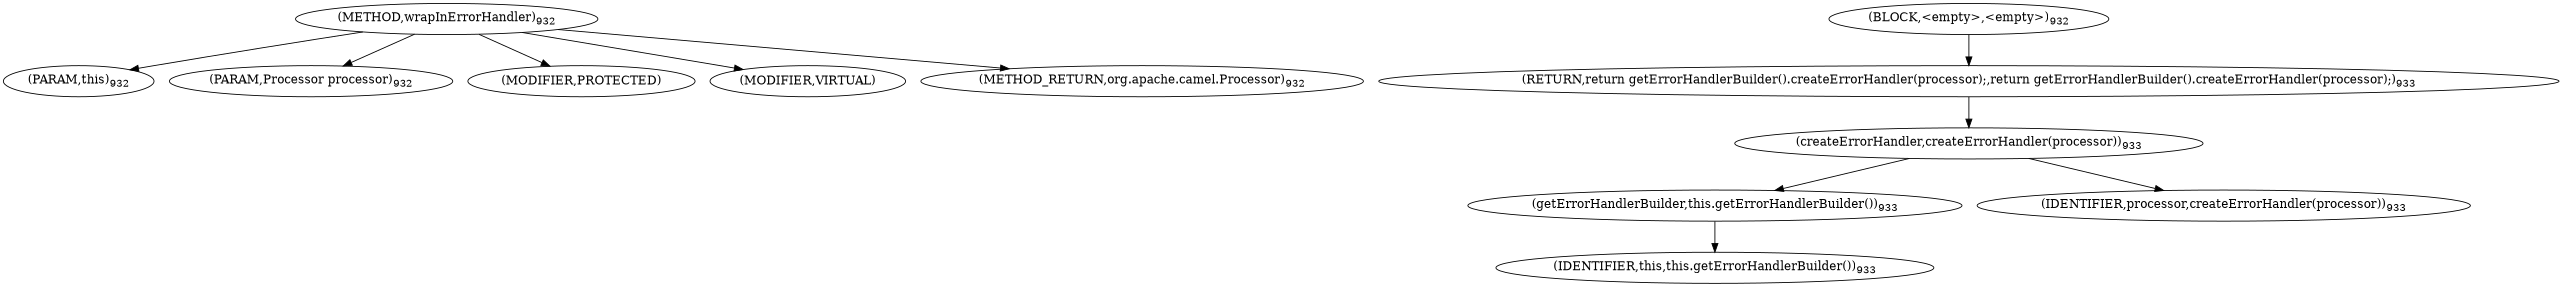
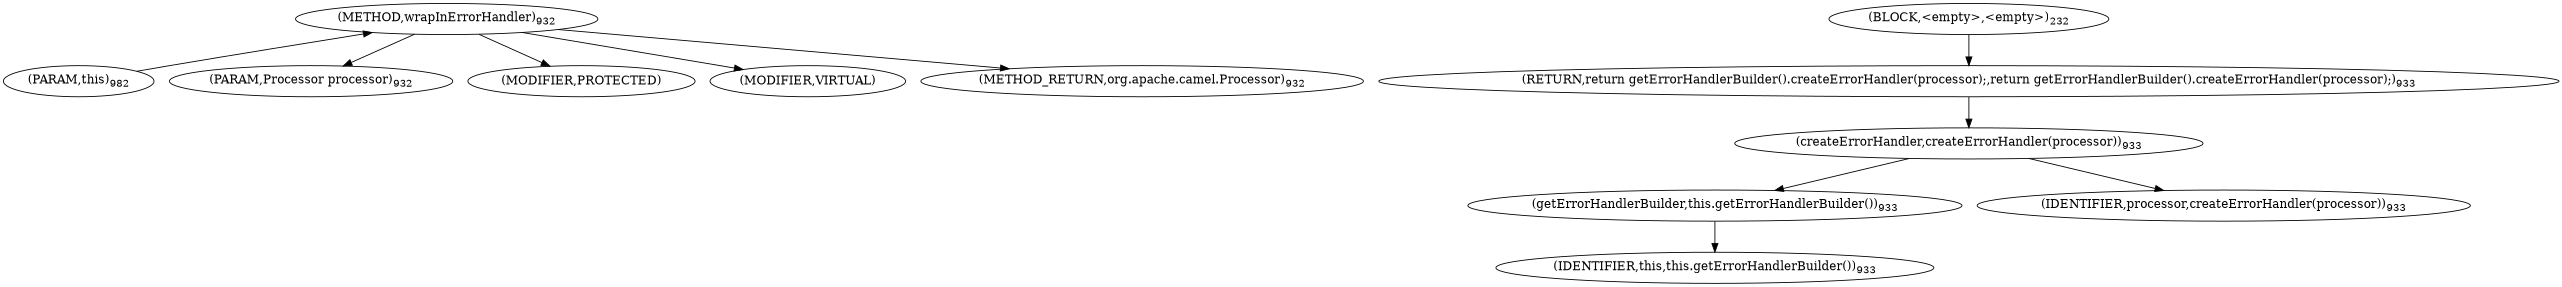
node "(BLOCK,<empty>,<empty>)": text "932" -> "232"
edge "(METHOD,wrapInErrorHandler)" -> "(PARAM,this)": reversed
node "(PARAM,this)": text "932" -> "982"
